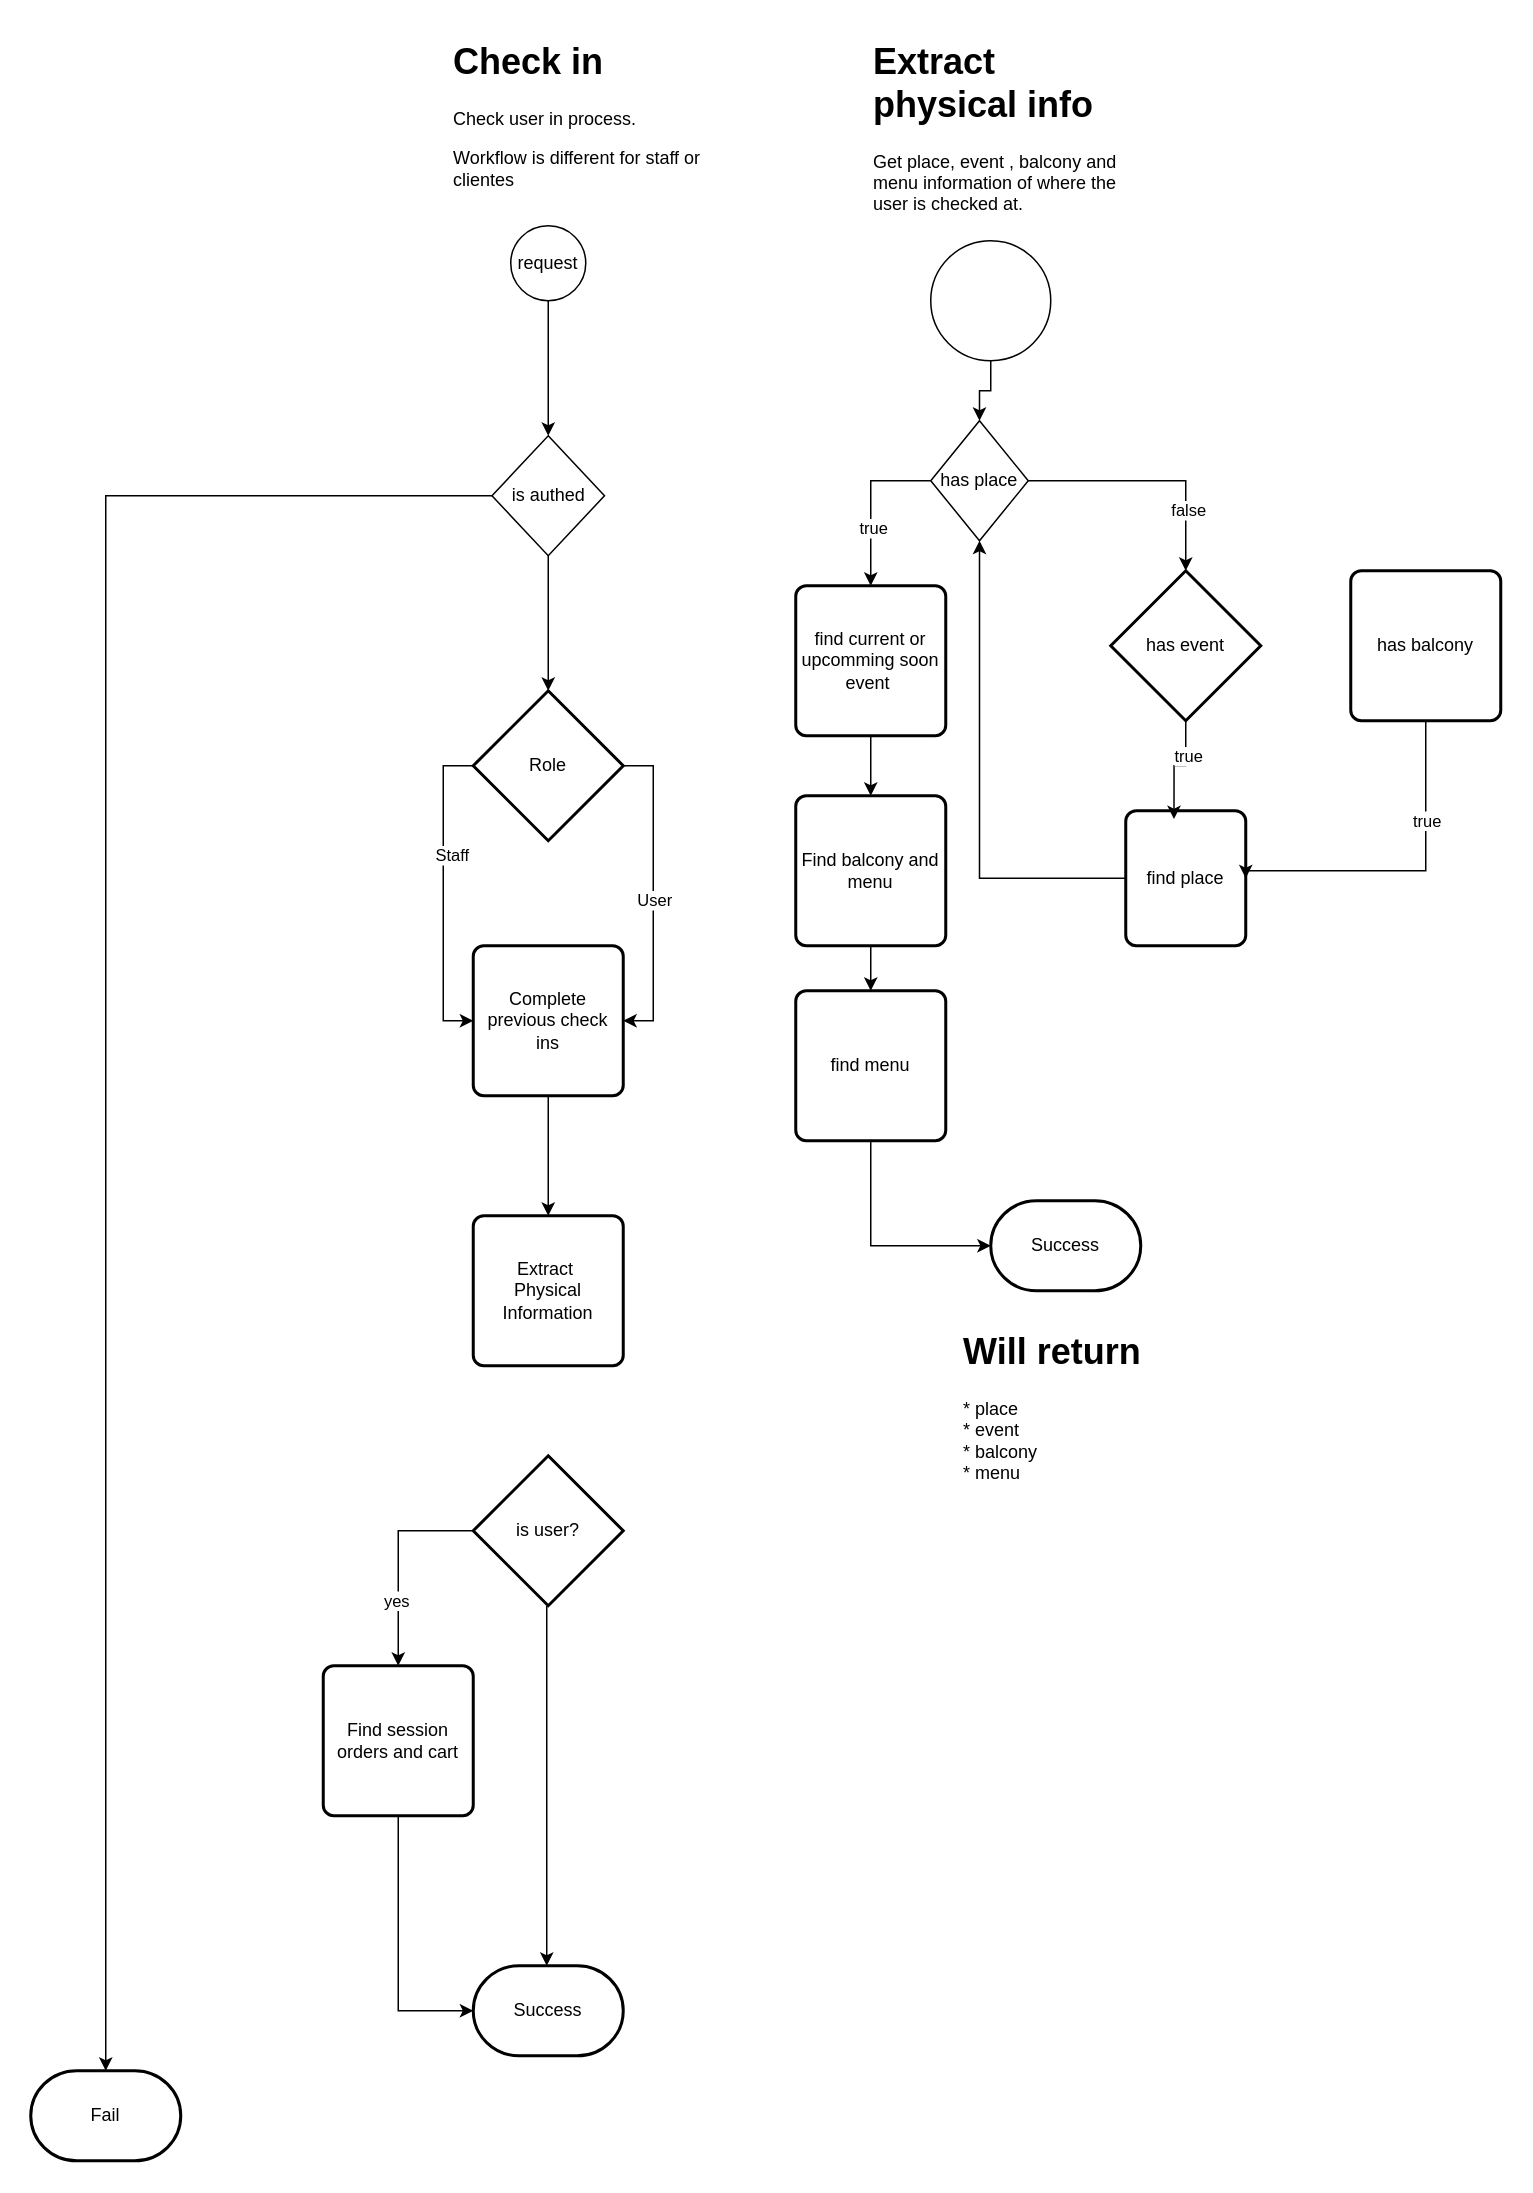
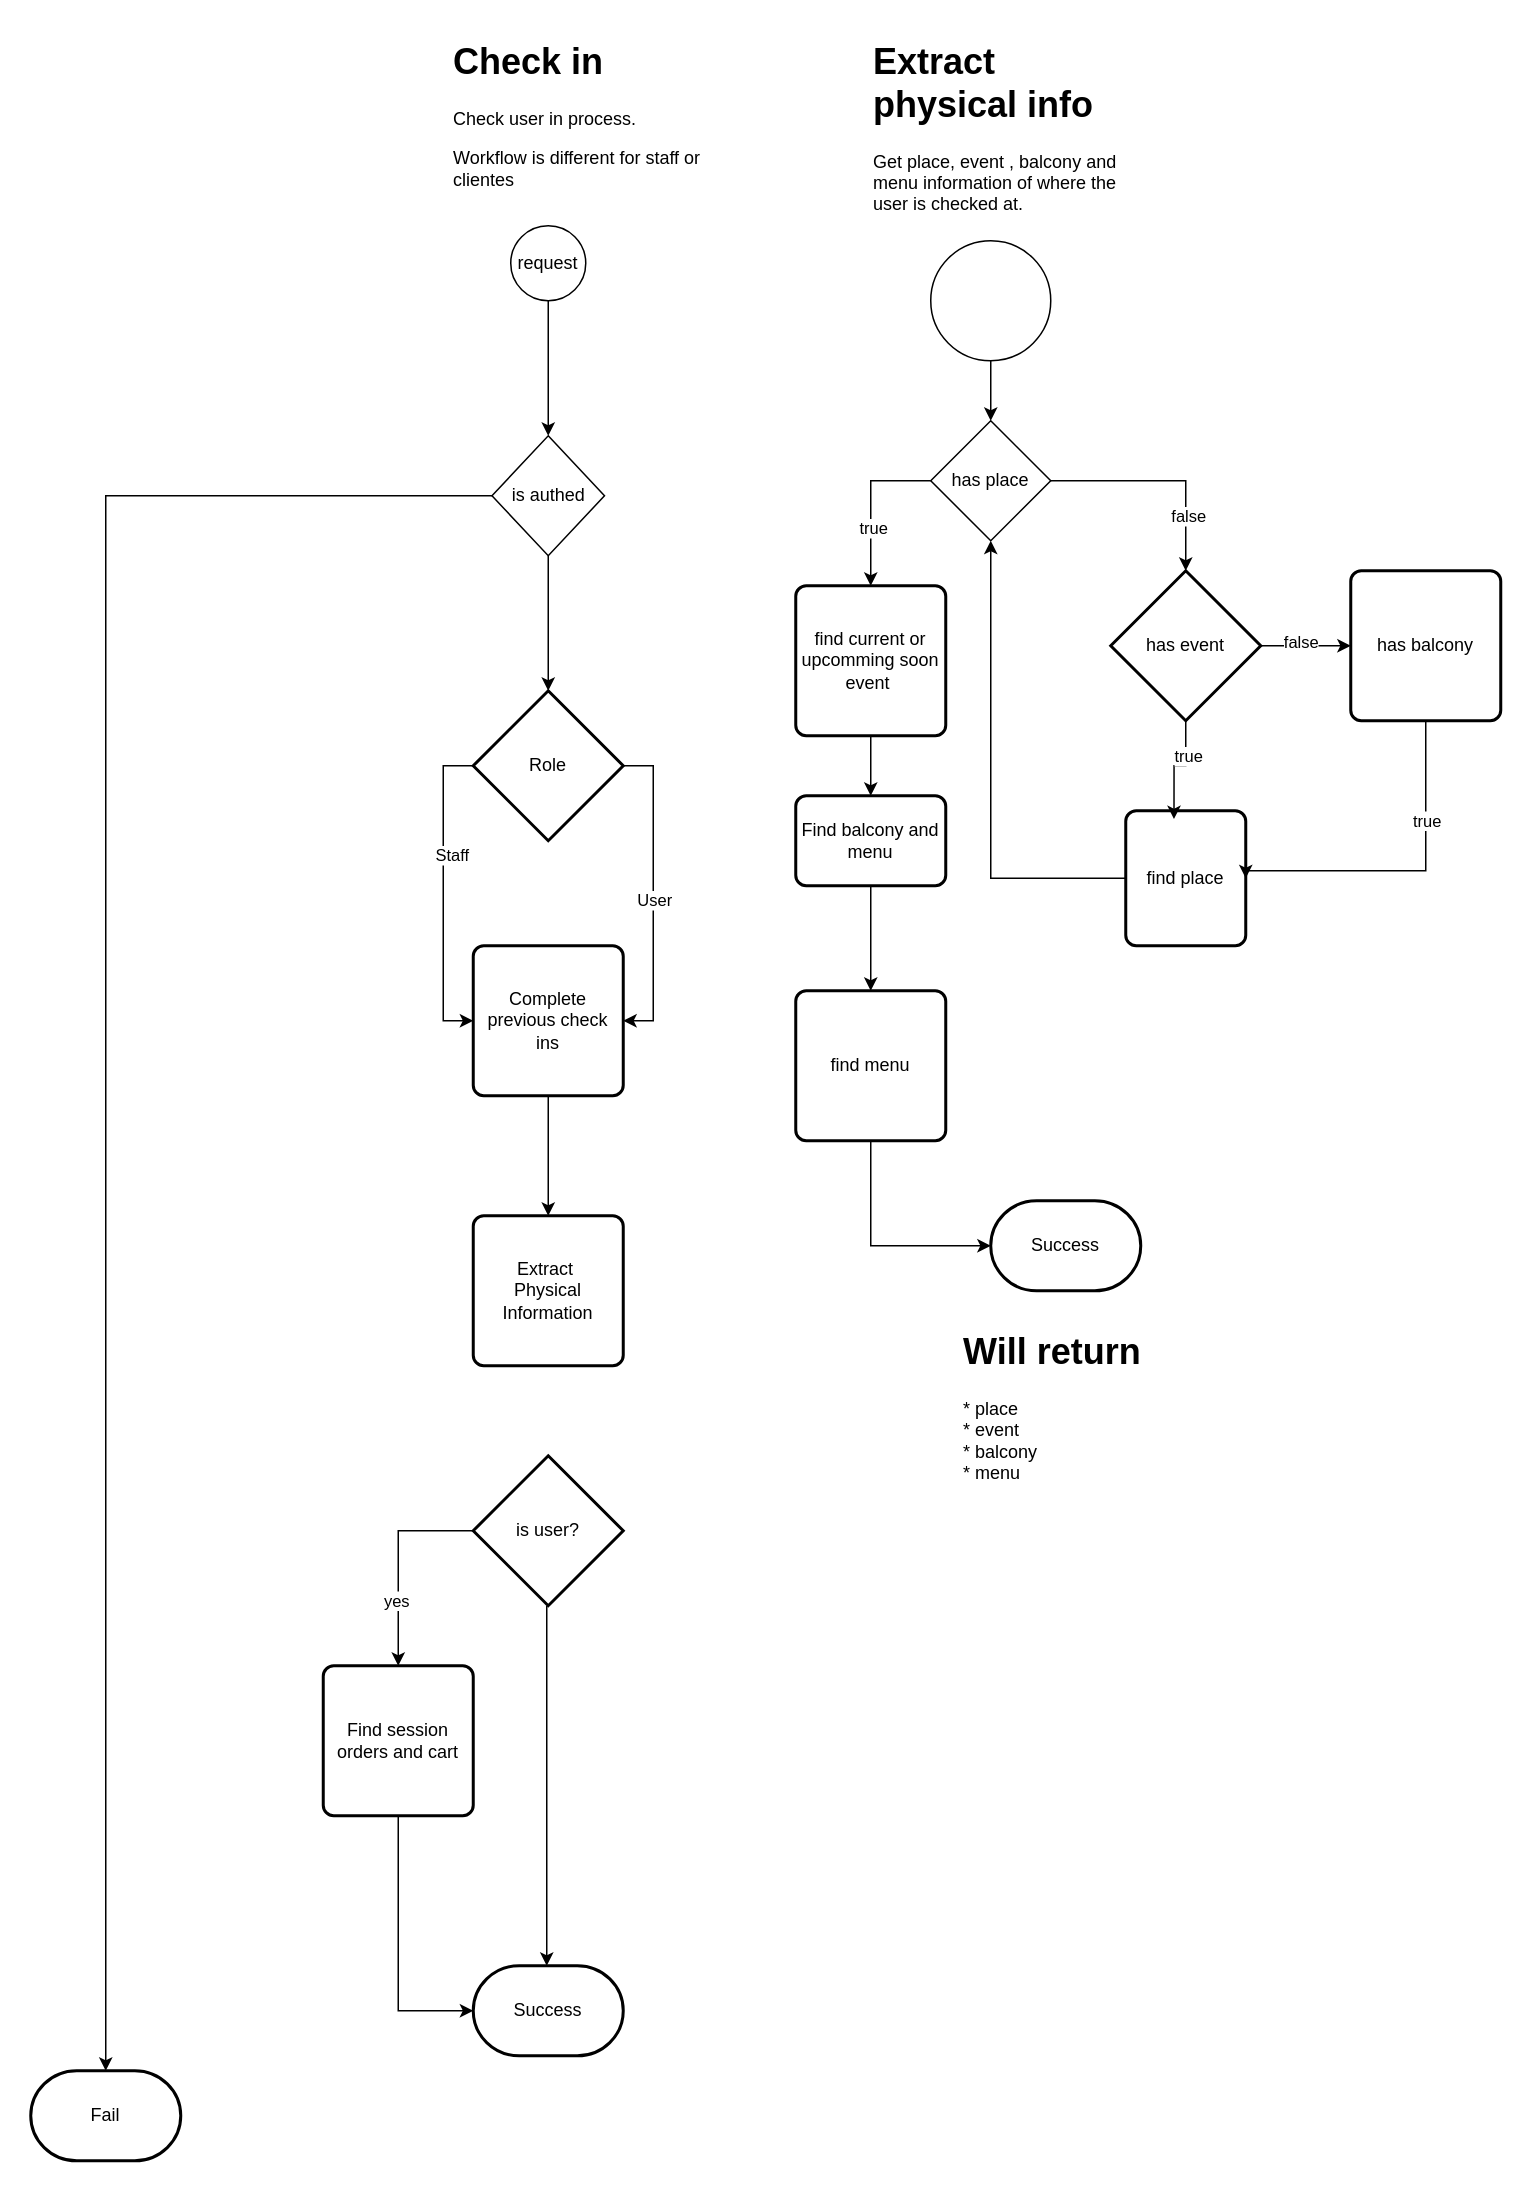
node "has place": size 98x120 -> 120x120
edge "has event" -> "has balcony": added, label "false"
node "Find balcony and menu": size 150x150 -> 150x90
